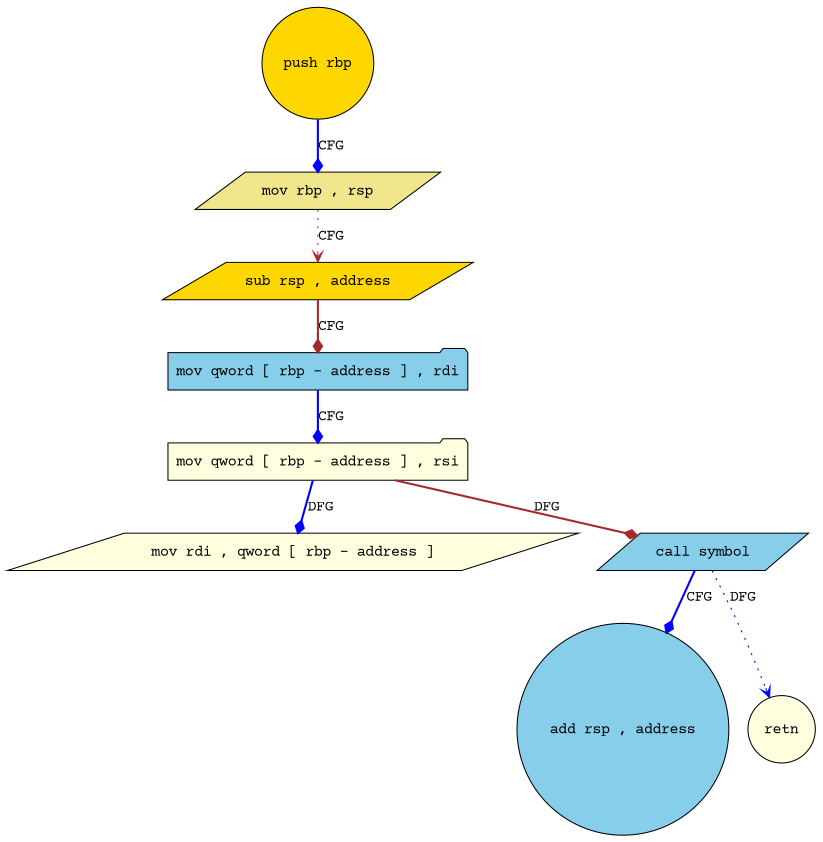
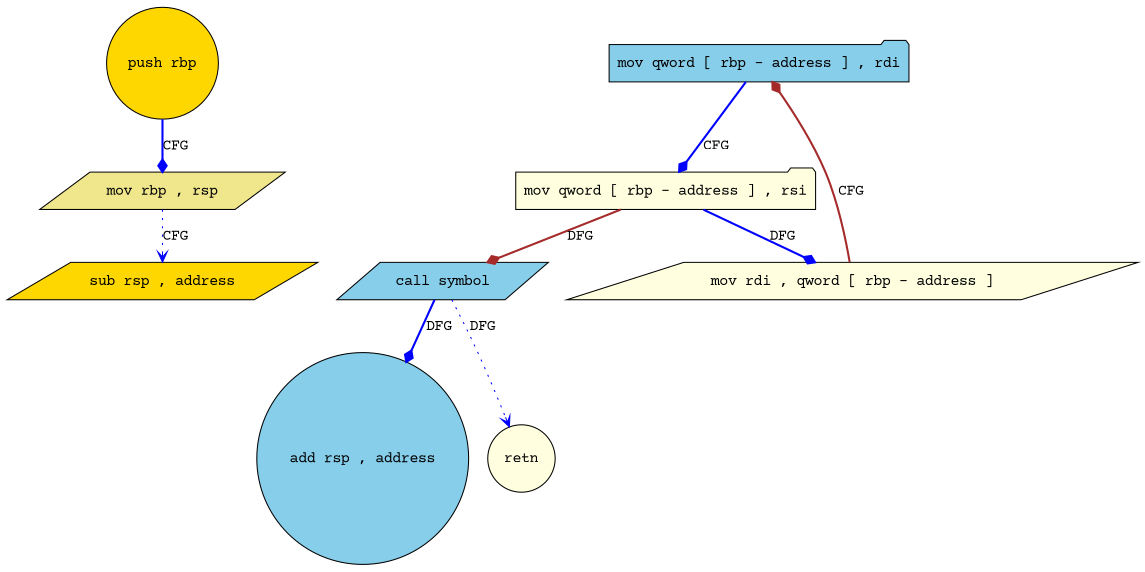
edge "mov rbp , rsp" -> "sub rsp , address": color brown -> blue
edge "sub rsp , address" -> "mov qword [ rbp - address ] , rdi": now "mov rdi , qword [ rbp - address ]" -> "mov qword [ rbp - address ] , rdi"
edge "call symbol" -> "add rsp , address": label "CFG" -> "DFG"
